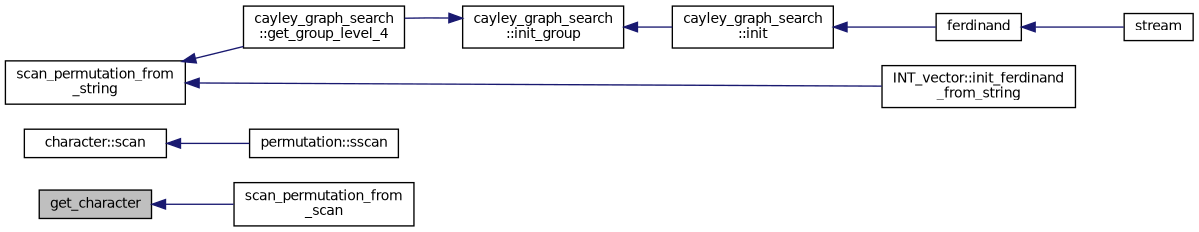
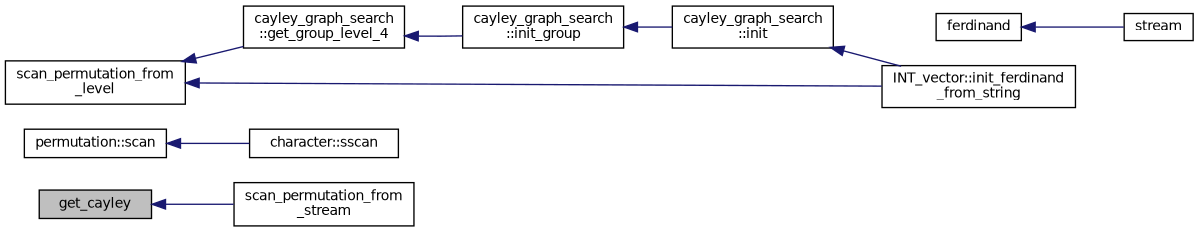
edge "cayley_graph_search ::get_group_level_4" -> "cayley_graph_search ::init_group": reversed
edge "ferdinand" -> "cayley_graph_search ::init": now "INT_vector::init_ferdinand _from_string" -> "cayley_graph_search ::init"
node "scan_permutation_from _string": label "scan_permutation_from _string" -> "scan_permutation_from _level"
node "character::scan": label "character::scan" -> "permutation::scan"
node "permutation::sscan": label "permutation::sscan" -> "character::sscan"
node "get_character": label "get_character" -> "get_cayley"
node "scan_permutation_from _scan": label "scan_permutation_from _scan" -> "scan_permutation_from _stream"
